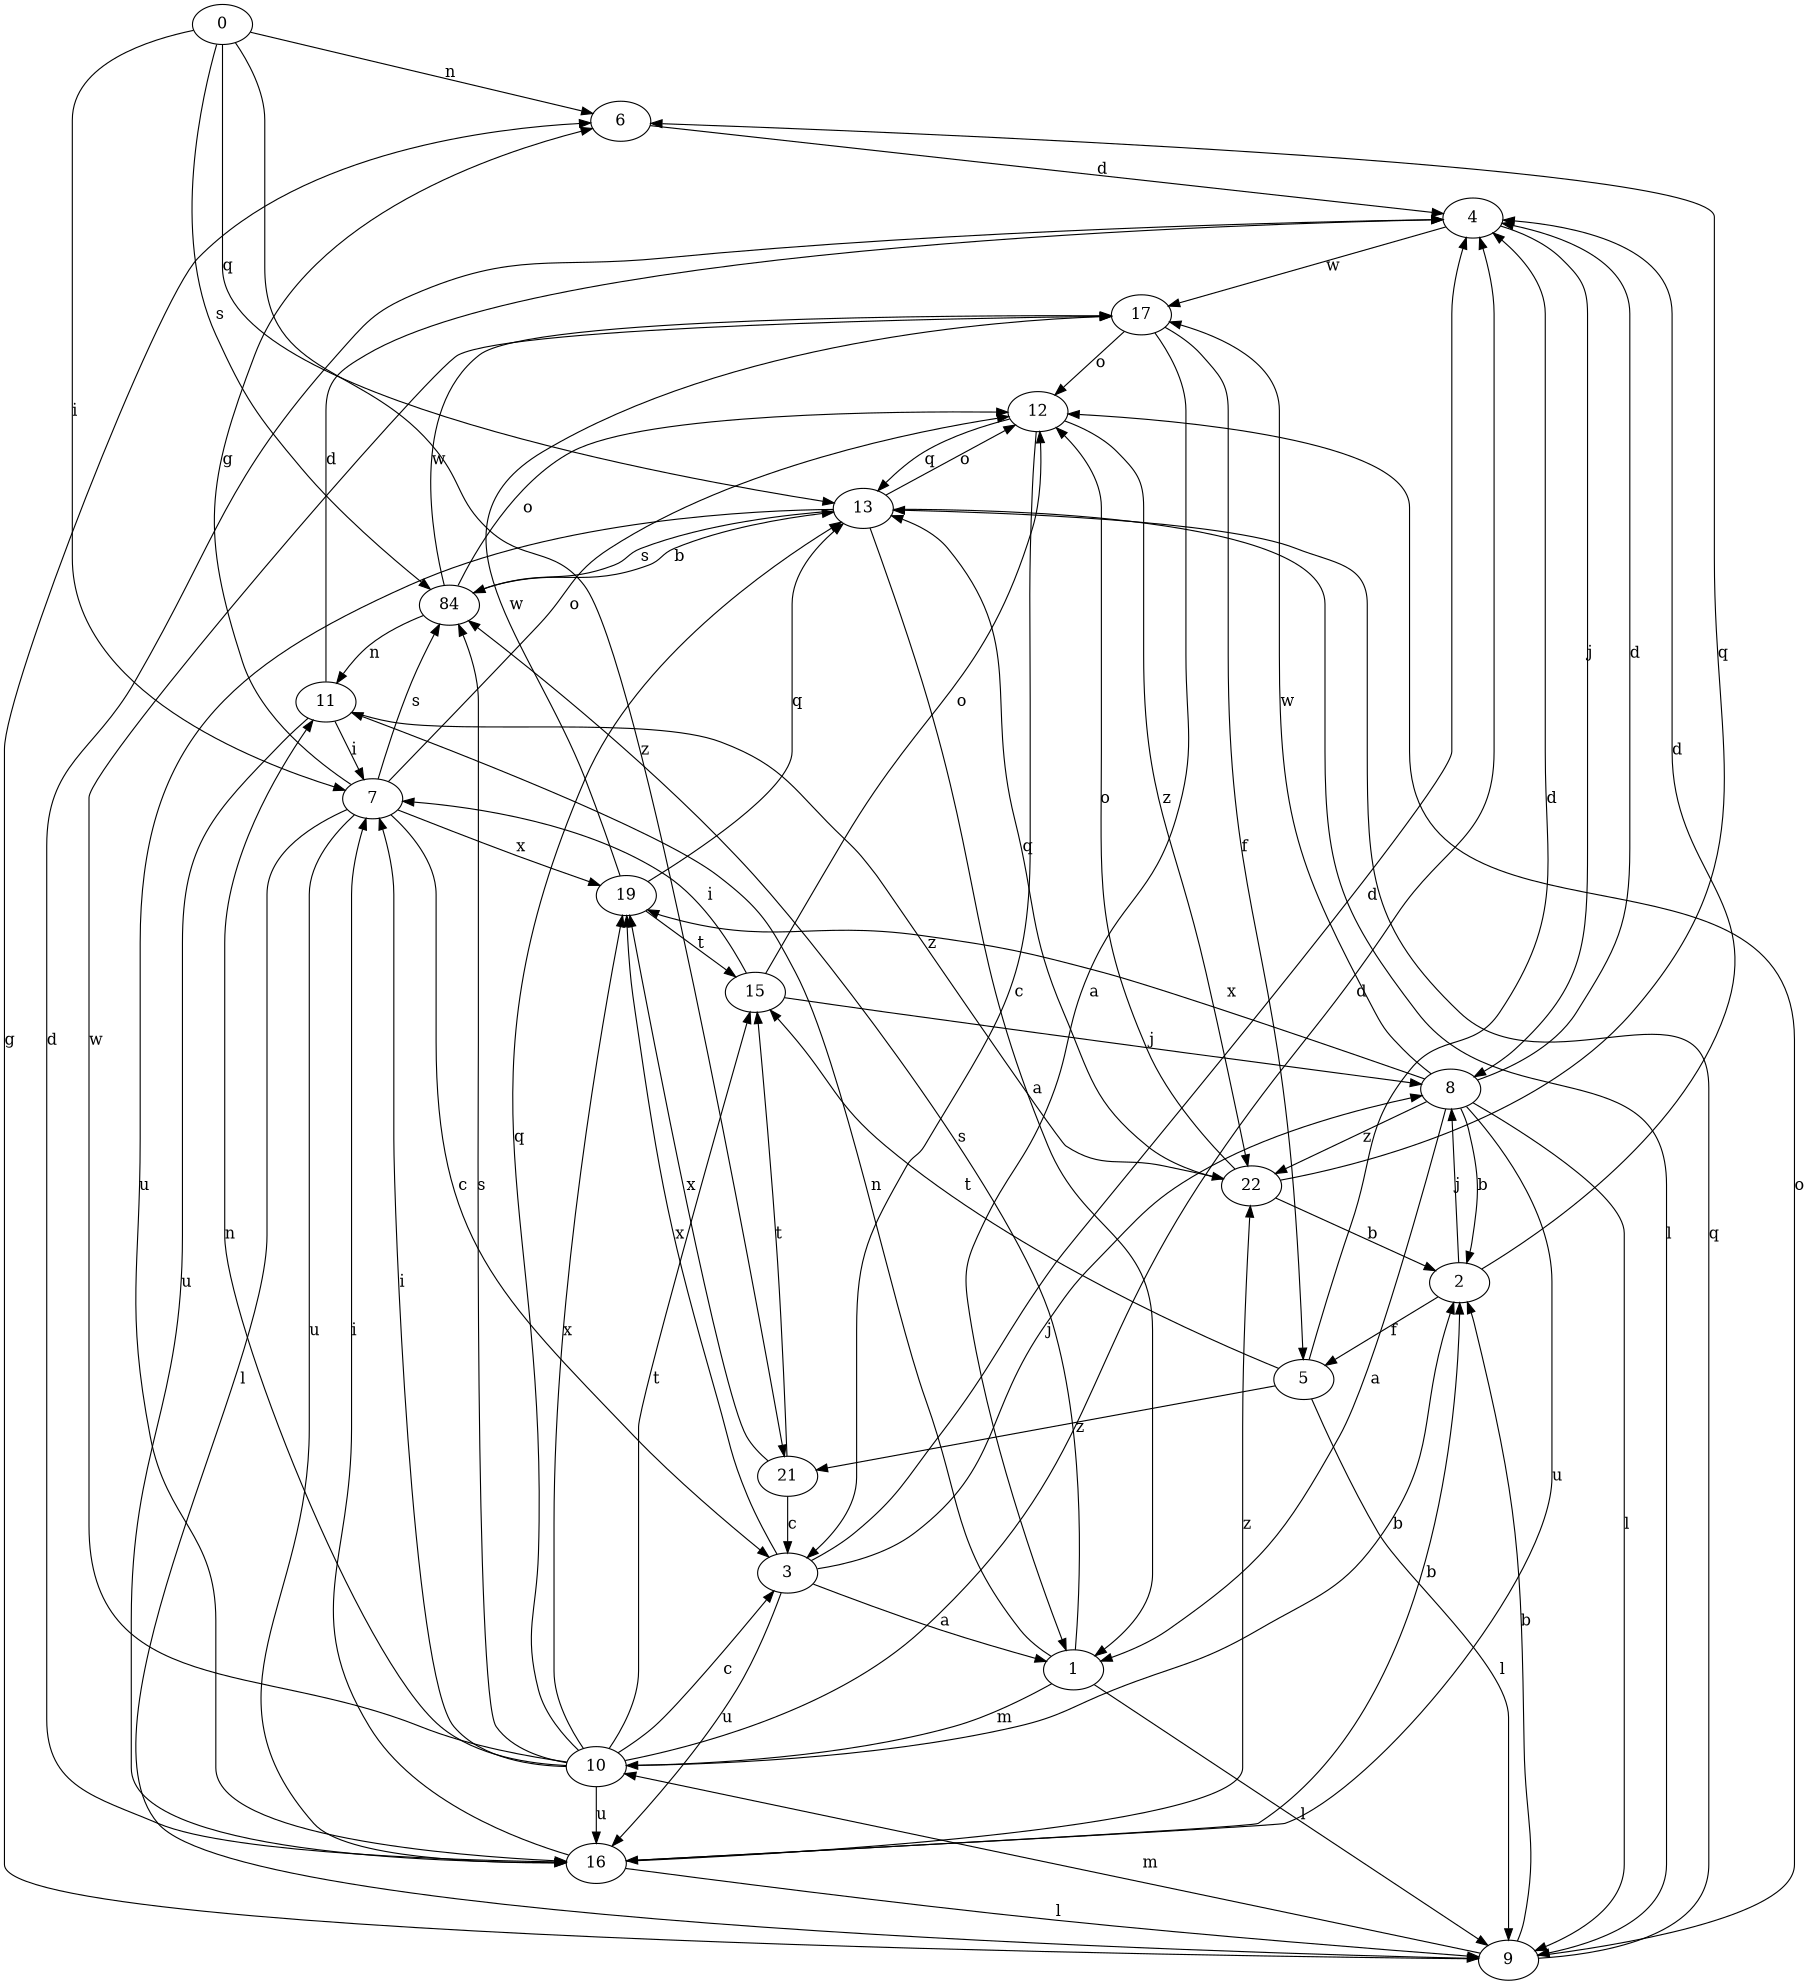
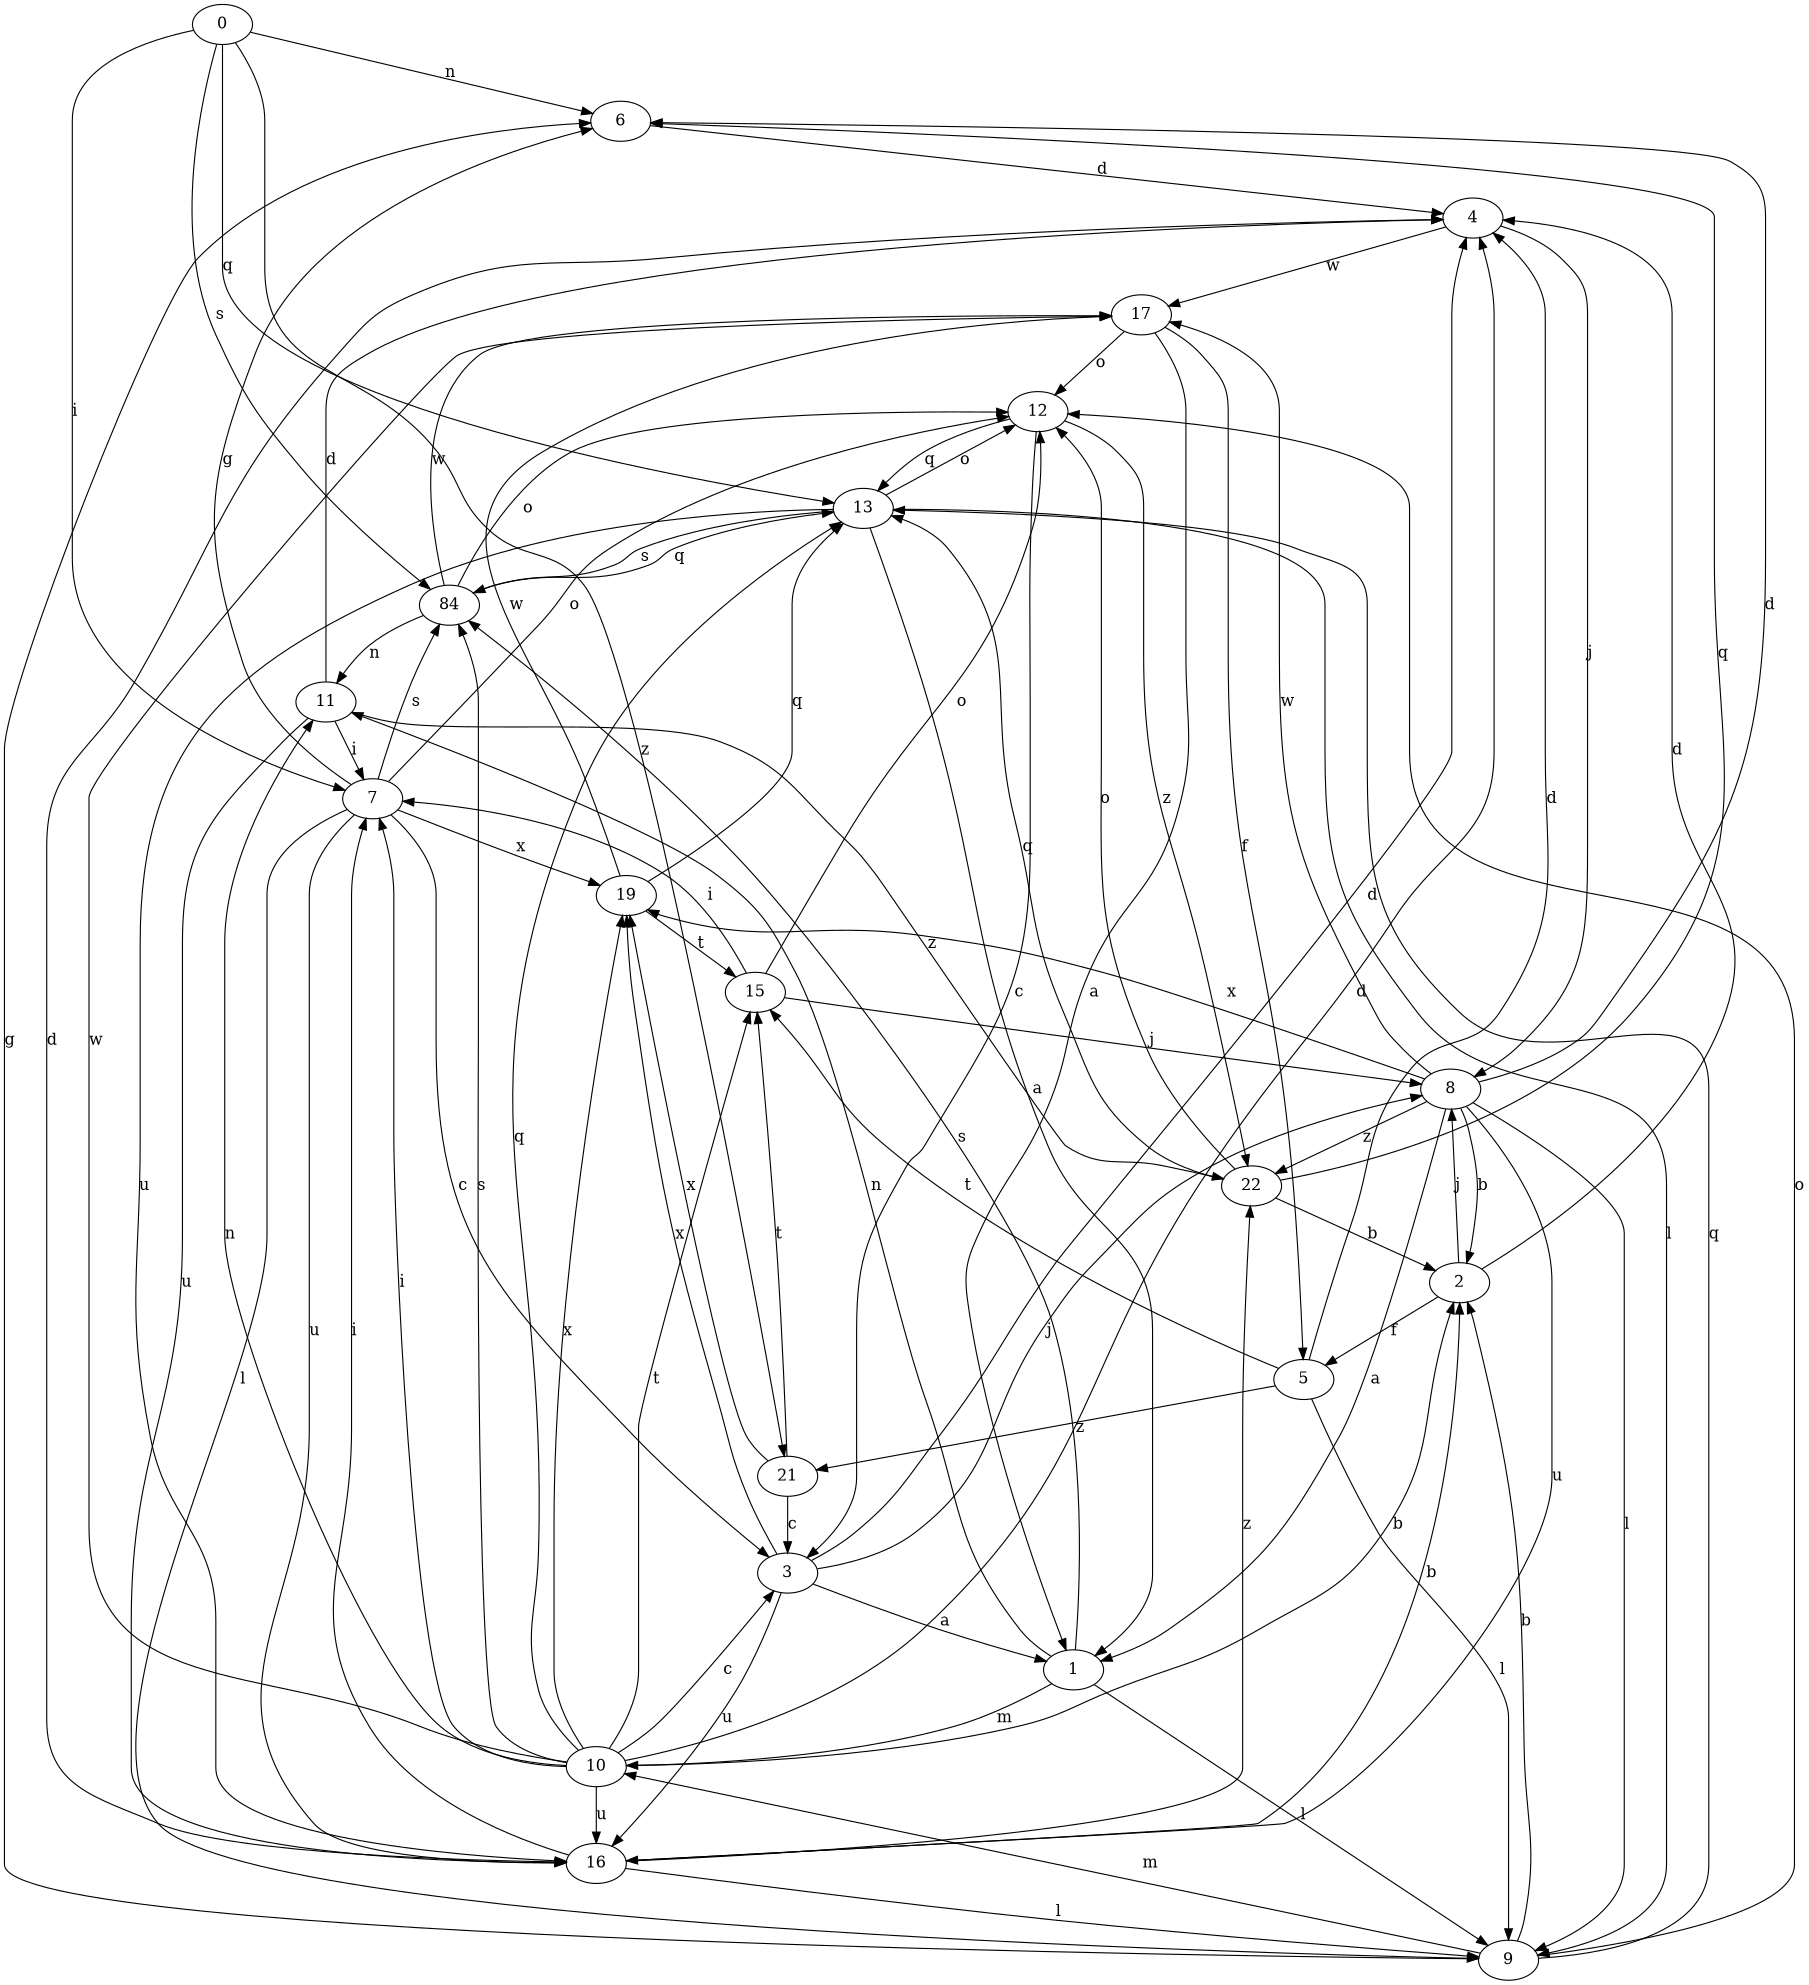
edge "84" -> "13": label "b" -> "q"
edge "8" -> "4": now "8" -> "6"
